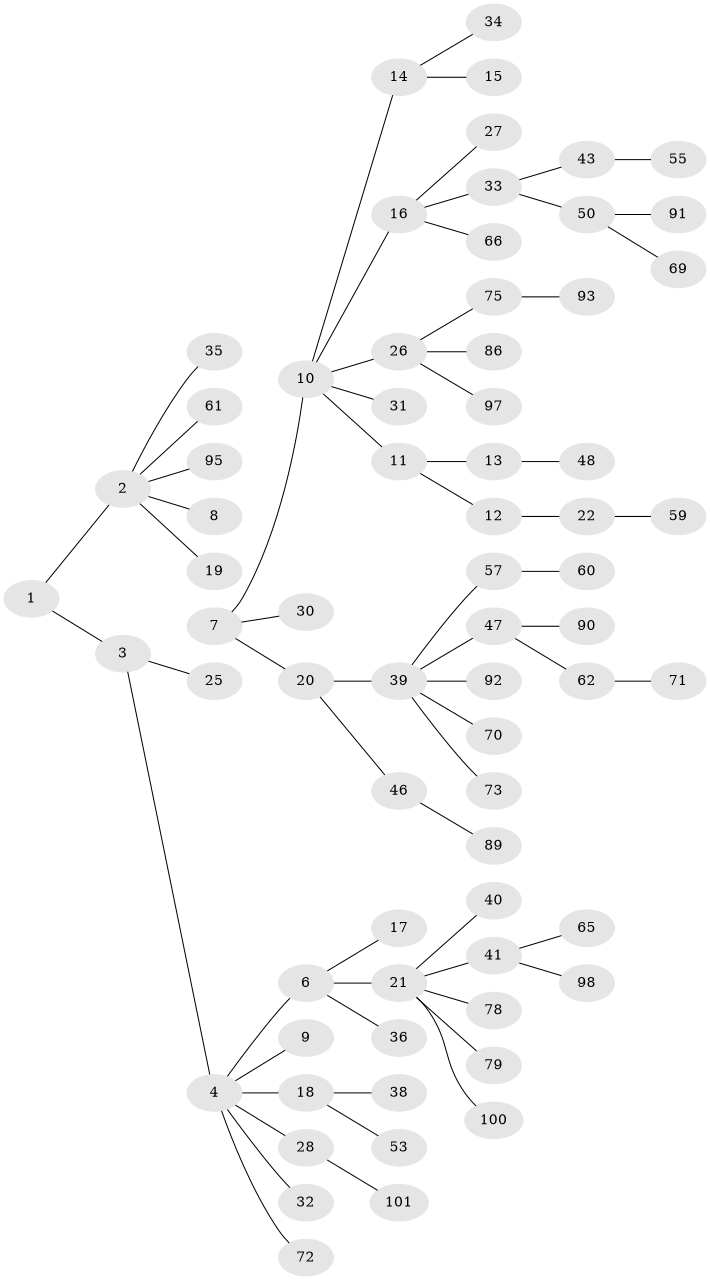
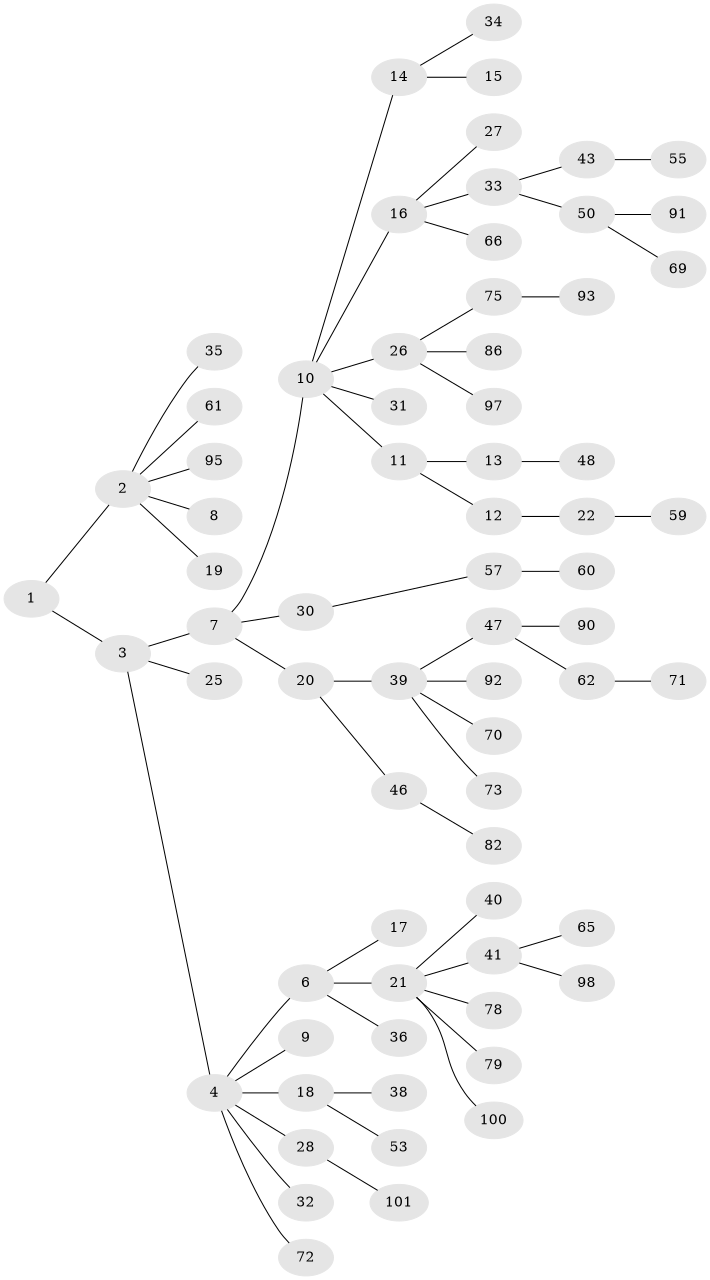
edge "57" -- "39": now "57" -- "30"
edge "7" -- "3": added
node "89": label "89" -> "82"
